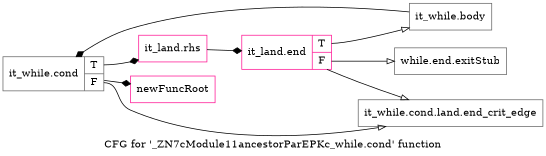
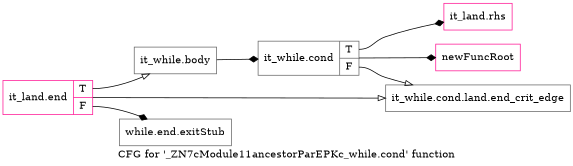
edge "it_land.rhs" -> "it_land.end": removed
edge "it_land.end" -> "while.end.exitStub": arrowhead onormal -> diamond
